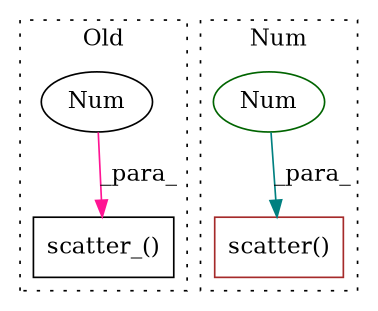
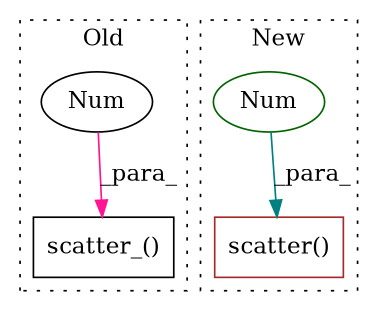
cluster "Num": label "Num" -> "New"
